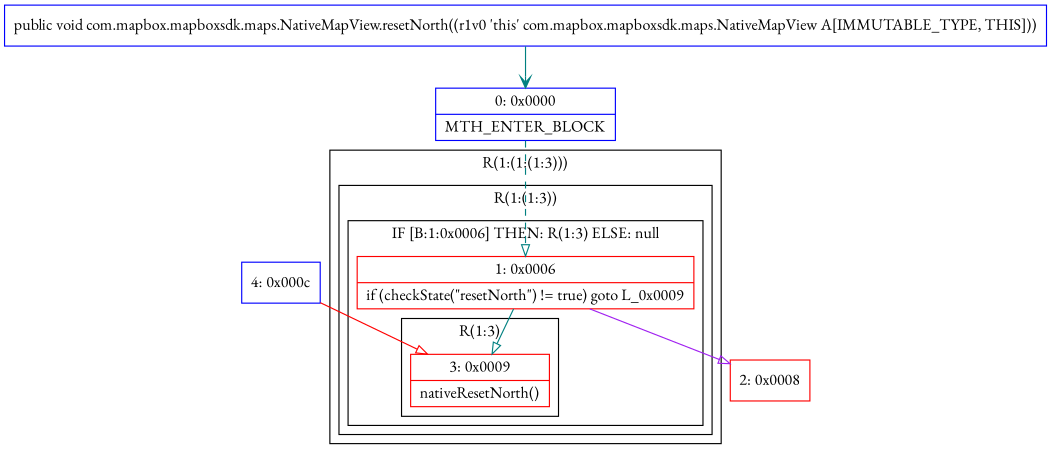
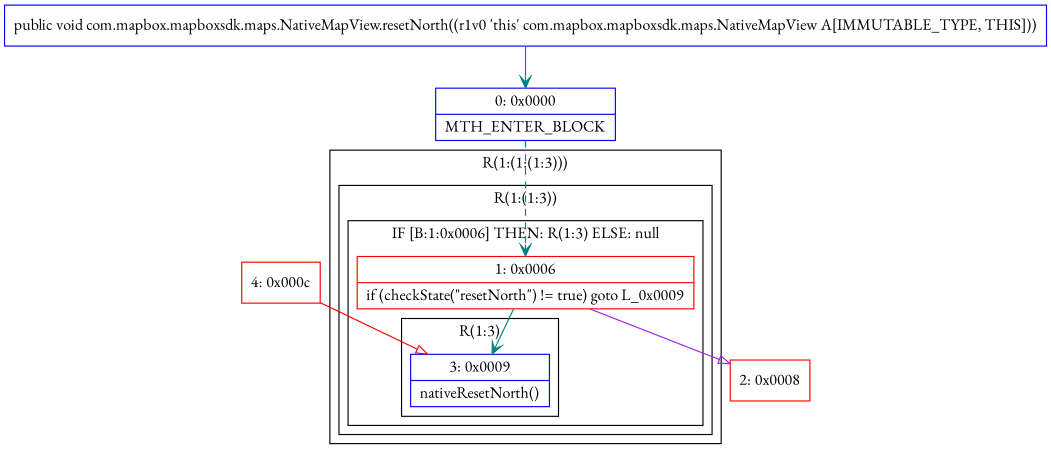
edge "0: 0x0000" -> "1: 0x0006": arrowhead onormal -> vee
node "4: 0x000c": color blue -> red
edge "1: 0x0006" -> "3: 0x0009": arrowhead onormal -> vee
node "3: 0x0009": color red -> blue
